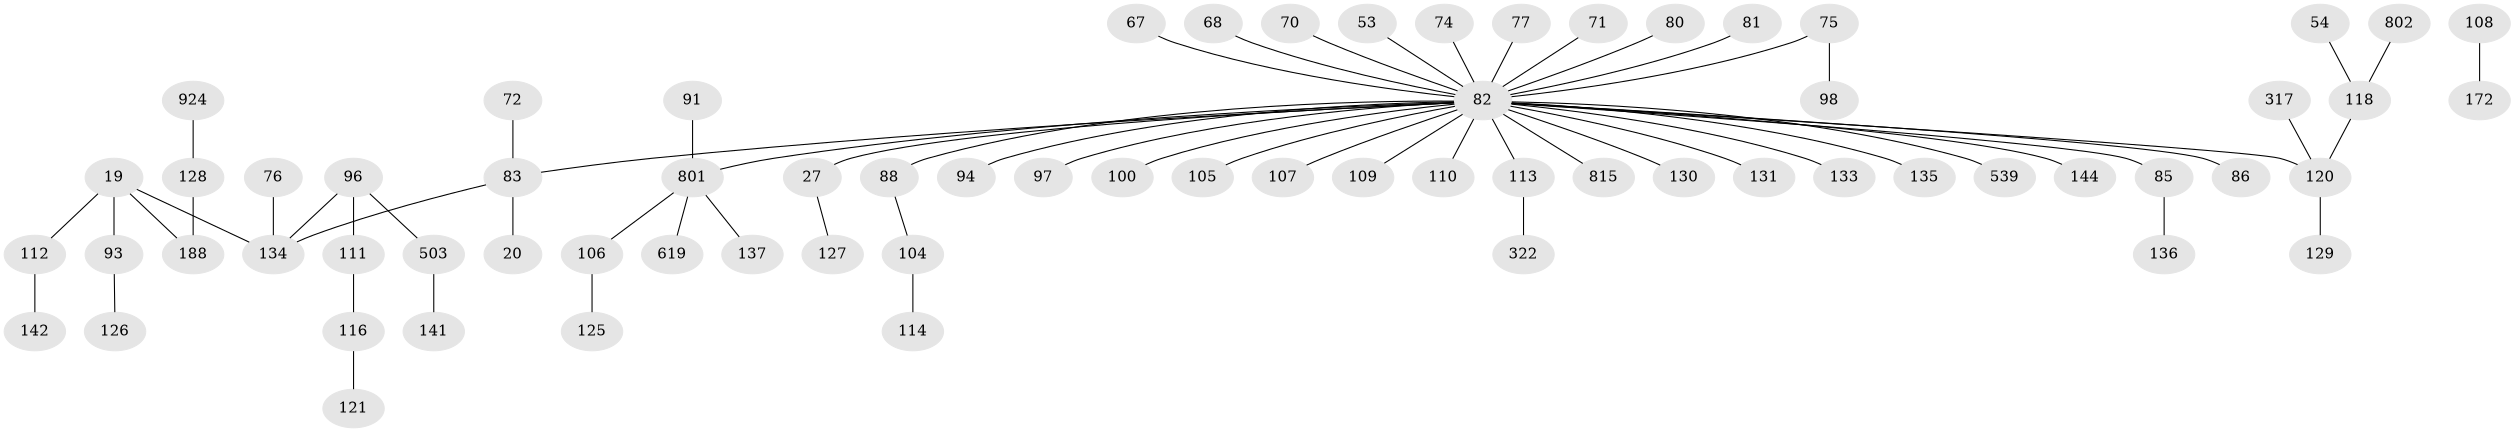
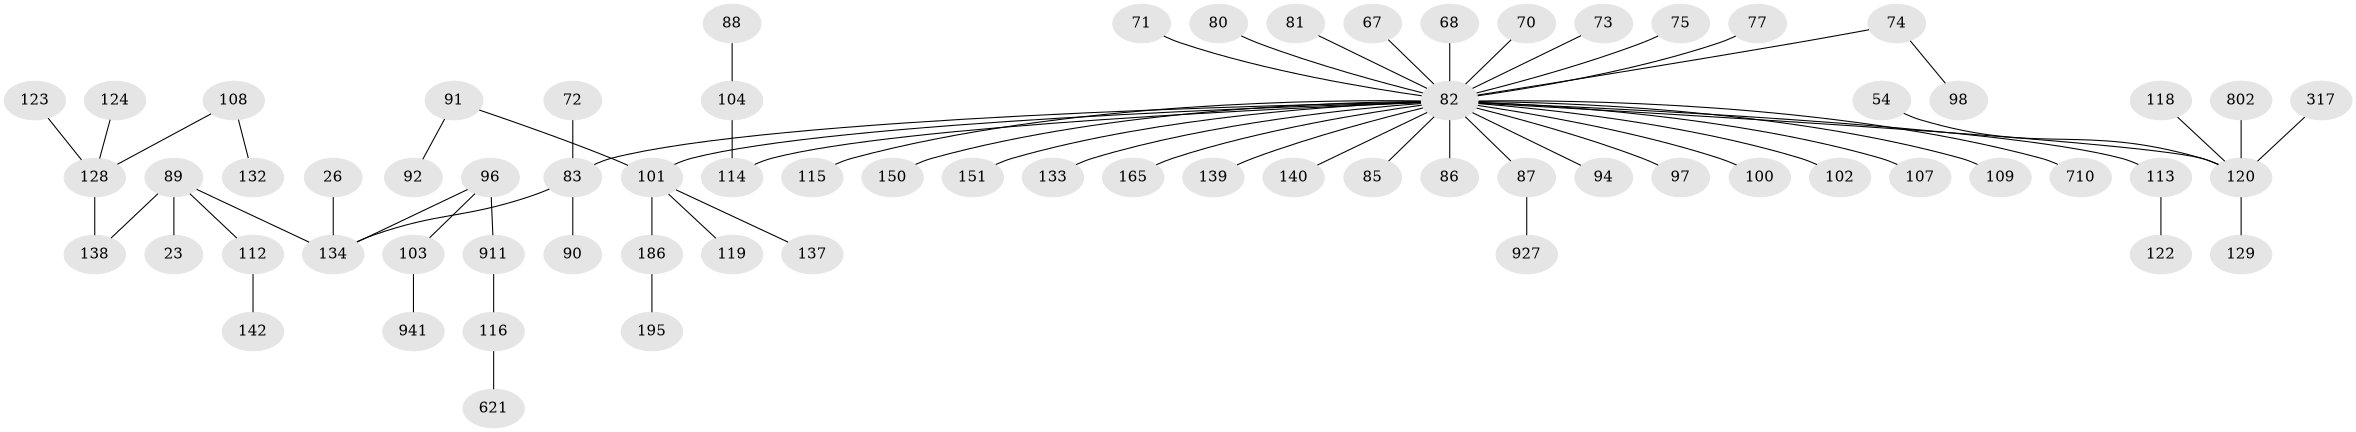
node "53": label "53" -> "73"
edge "75" -- "98": now "74" -- "98"
edge "54" -- "118": now "54" -- "120"
edge "802" -- "118": now "802" -- "120"
node "123": added
node "924": label "924" -> "124"
node "172": label "172" -> "132"
edge "82" -- "88": now "82" -- "114"
edge "108" -- "128": added
node "19": label "19" -> "89"
node "76": label "76" -> "26"
node "92": added
node "801": label "801" -> "101"
node "27": label "27" -> "87"
node "105": label "105" -> "102"
node "110": label "110" -> "710"
node "815": label "815" -> "115"
node "130": label "130" -> "150"
node "131": label "131" -> "151"
node "135": label "135" -> "165"
node "539": label "539" -> "139"
node "144": label "144" -> "140"
node "93": label "93" -> "23"
node "188": label "188" -> "138"
node "111": label "111" -> "911"
node "503": label "503" -> "103"
node "20": label "20" -> "90"
node "106": label "106" -> "186"
node "619": label "619" -> "119"
node "127": label "127" -> "927"
node "322": label "322" -> "122"
node "136": removed
node "126": removed
node "141": label "141" -> "941"
node "125": label "125" -> "195"
node "121": label "121" -> "621"
